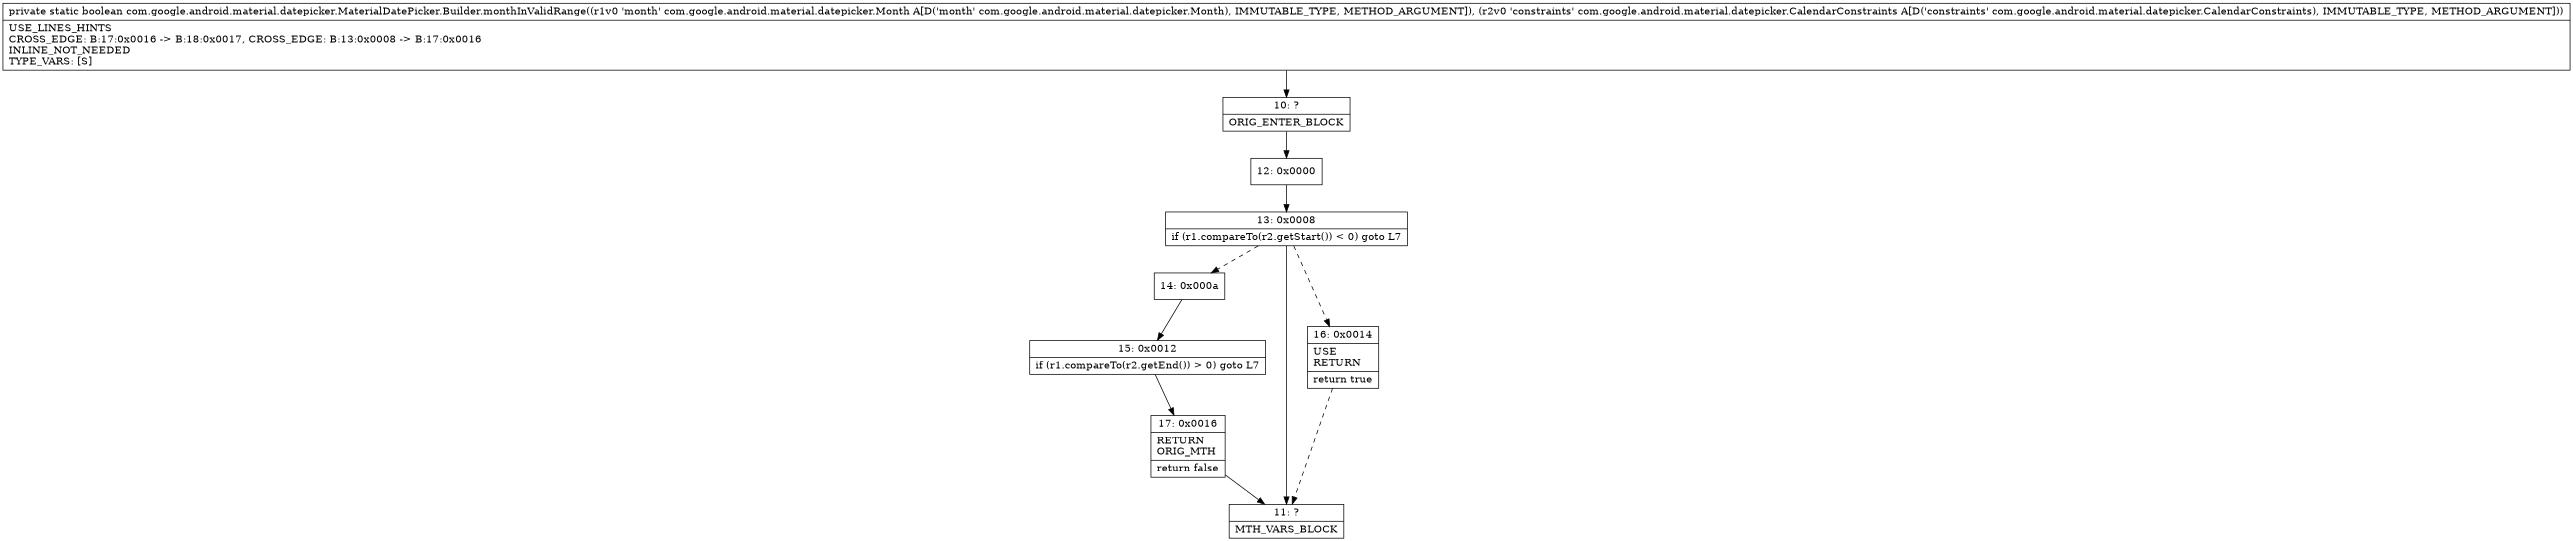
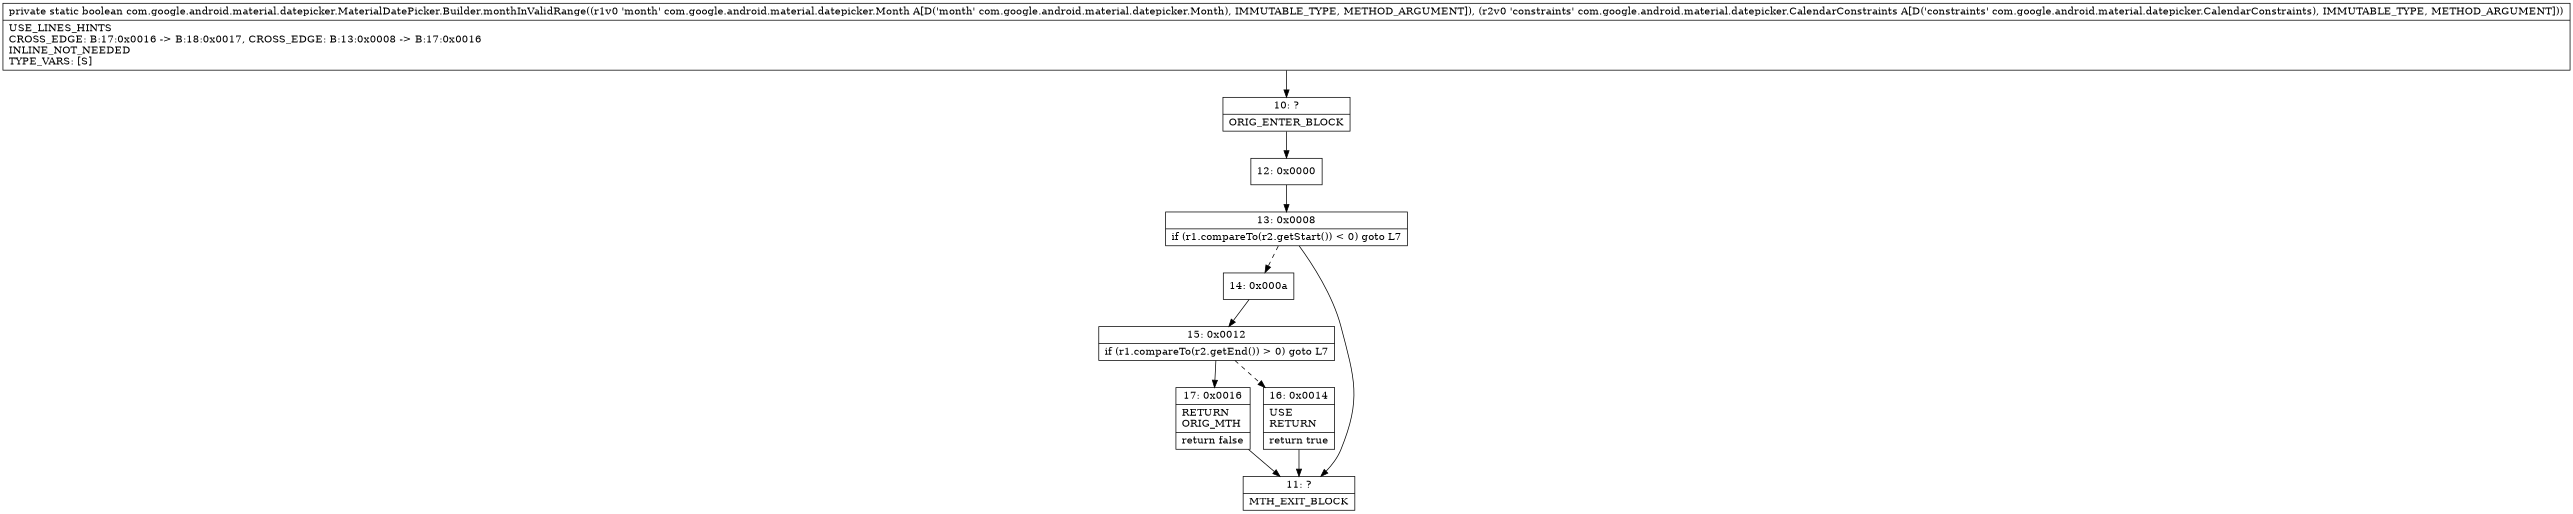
edge "13: 0x0008" -> "16: 0x0014": now "15: 0x0012" -> "16: 0x0014"
edge "16: 0x0014" -> "11: ?": style dashed -> solid
node "11: ?": text "MTH_VARS_BLOCK" -> "MTH_EXIT_BLOCK"
